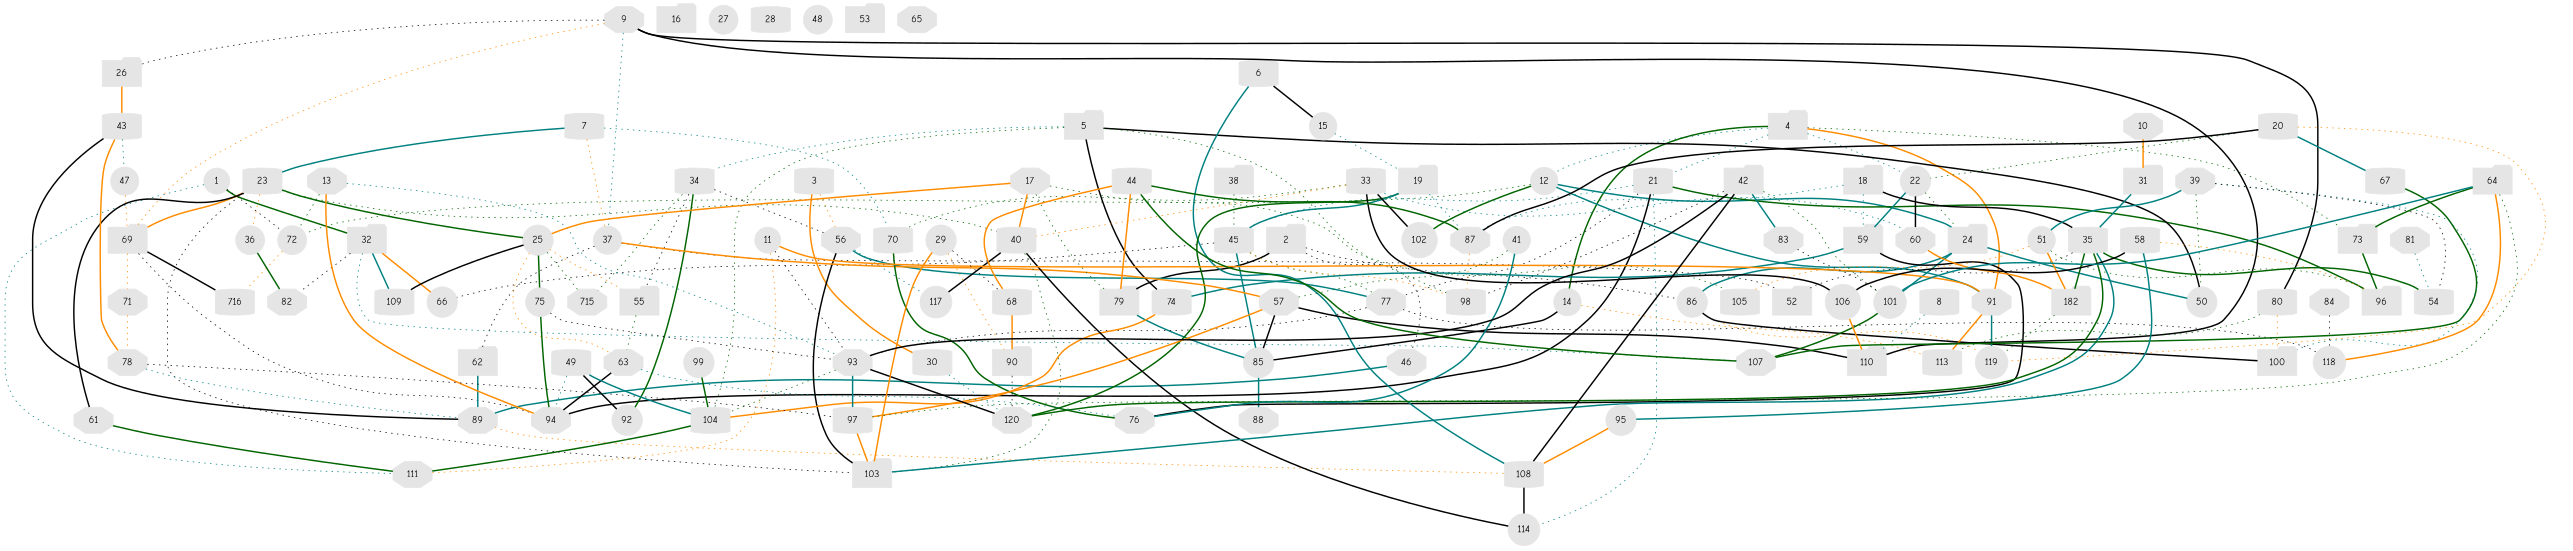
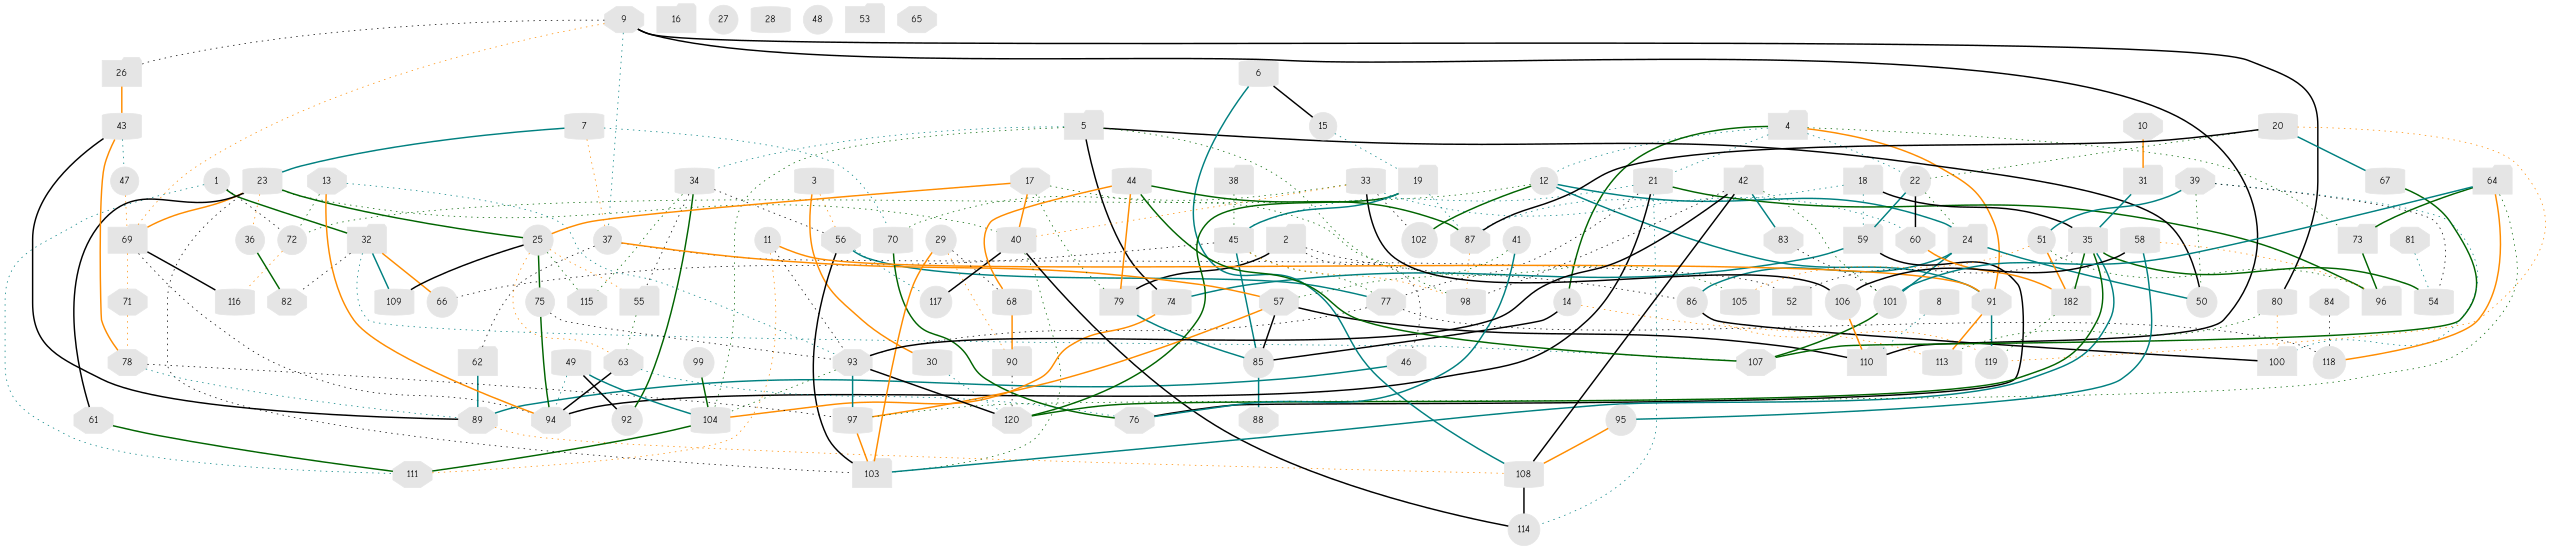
edge "33" -- "102": style bold -> dotted
node "716": label "716" -> "116"
node "715": label "715" -> "115"
